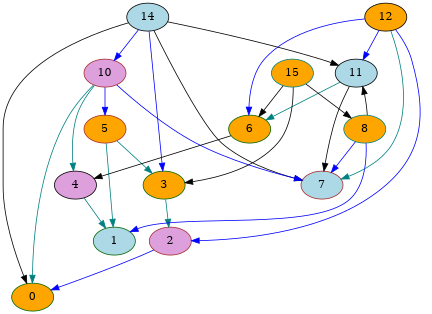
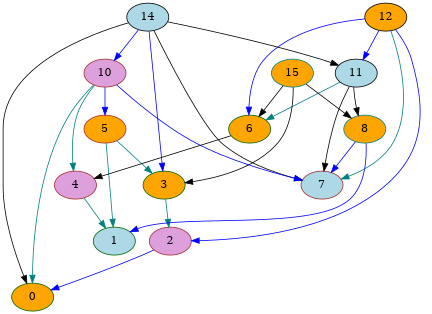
edge "8" -> "11": reversed
node "4": color black -> brown
